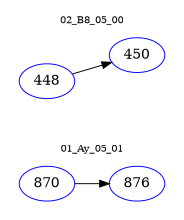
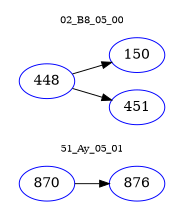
node "450": label "450" -> "150"
node "451": added
cluster "01_Ay_05_01": label "01_Ay_05_01" -> "51_Ay_05_01"
